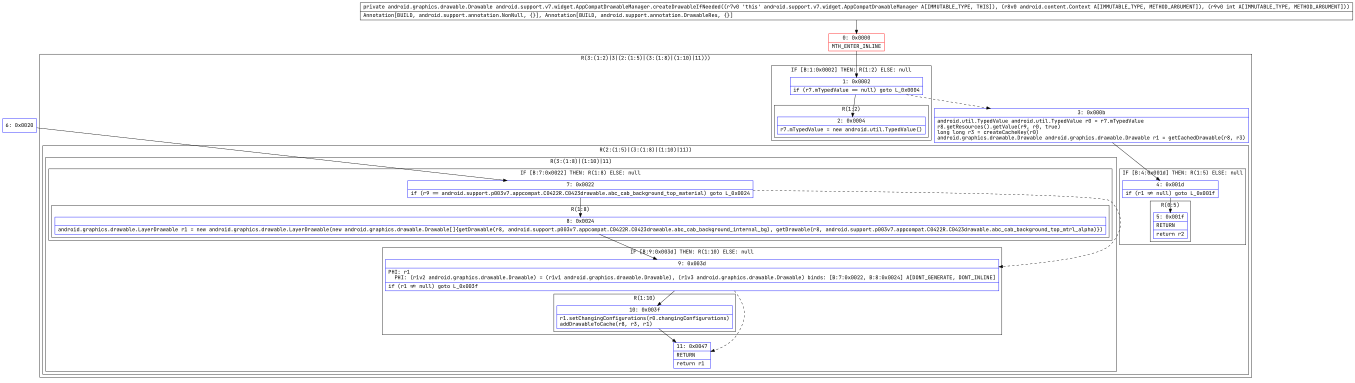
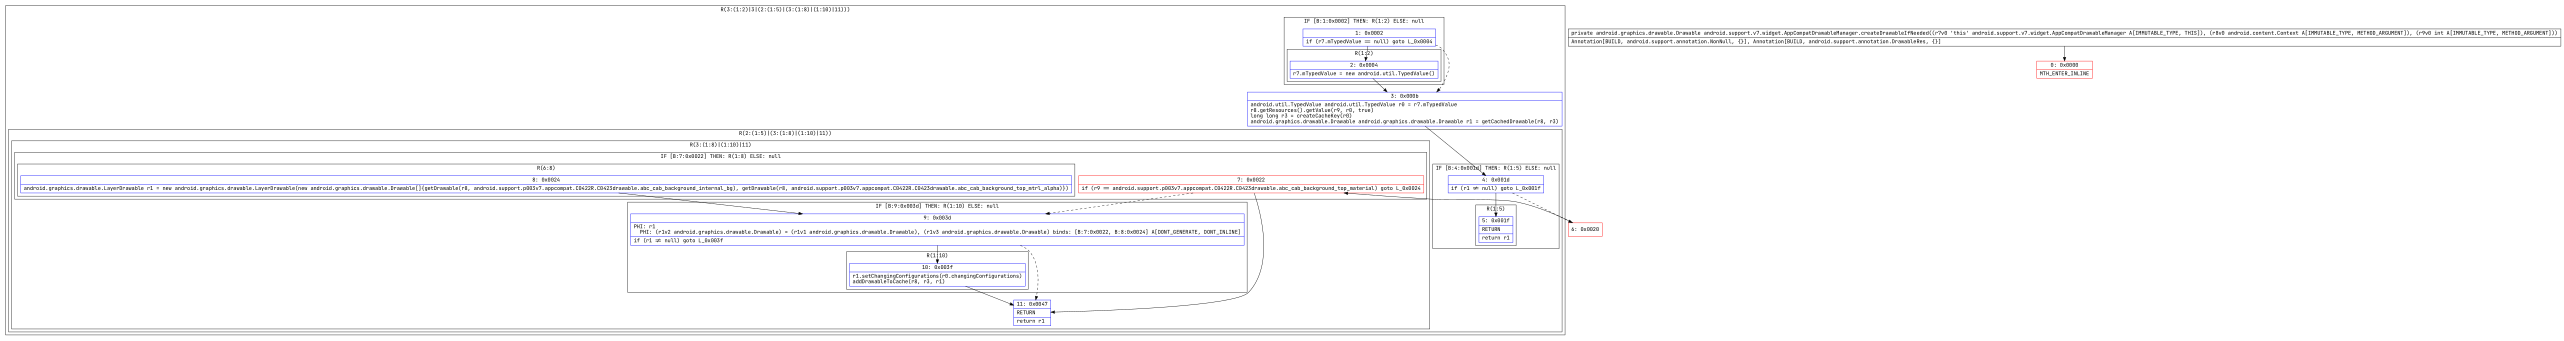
edge "0: 0x0000" -> "1: 0x0002": removed
edge "2: 0x0004" -> "3: 0x000b": added
node "6: 0x0020": color blue -> red
node "7: 0x0022": color blue -> red
cluster "R(0:5)": label "R(0:5)" -> "R(1:5)"
edge "4: 0x001d" -> "6: 0x0020": added
edge "7: 0x0022" -> "8: 0x0024": now "7: 0x0022" -> "11: 0x0047"
cluster "R(1:8)": label "R(1:8)" -> "R(6:8)"
node "5: 0x001f": text "return r2" -> "return r1"
